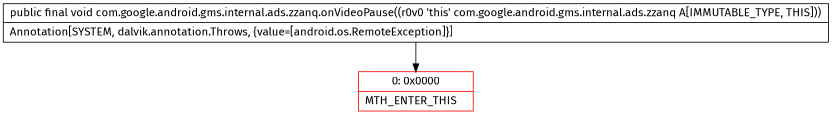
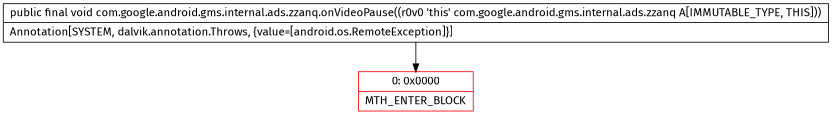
node "0: 0x0000": text "MTH_ENTER_THIS" -> "MTH_ENTER_BLOCK"
